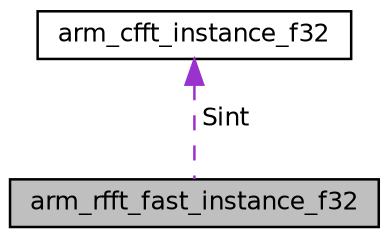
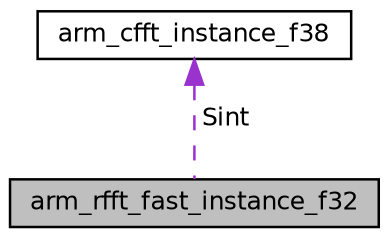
node "arm_cfft_instance_f32": label "arm_cfft_instance_f32" -> "arm_cfft_instance_f38"
